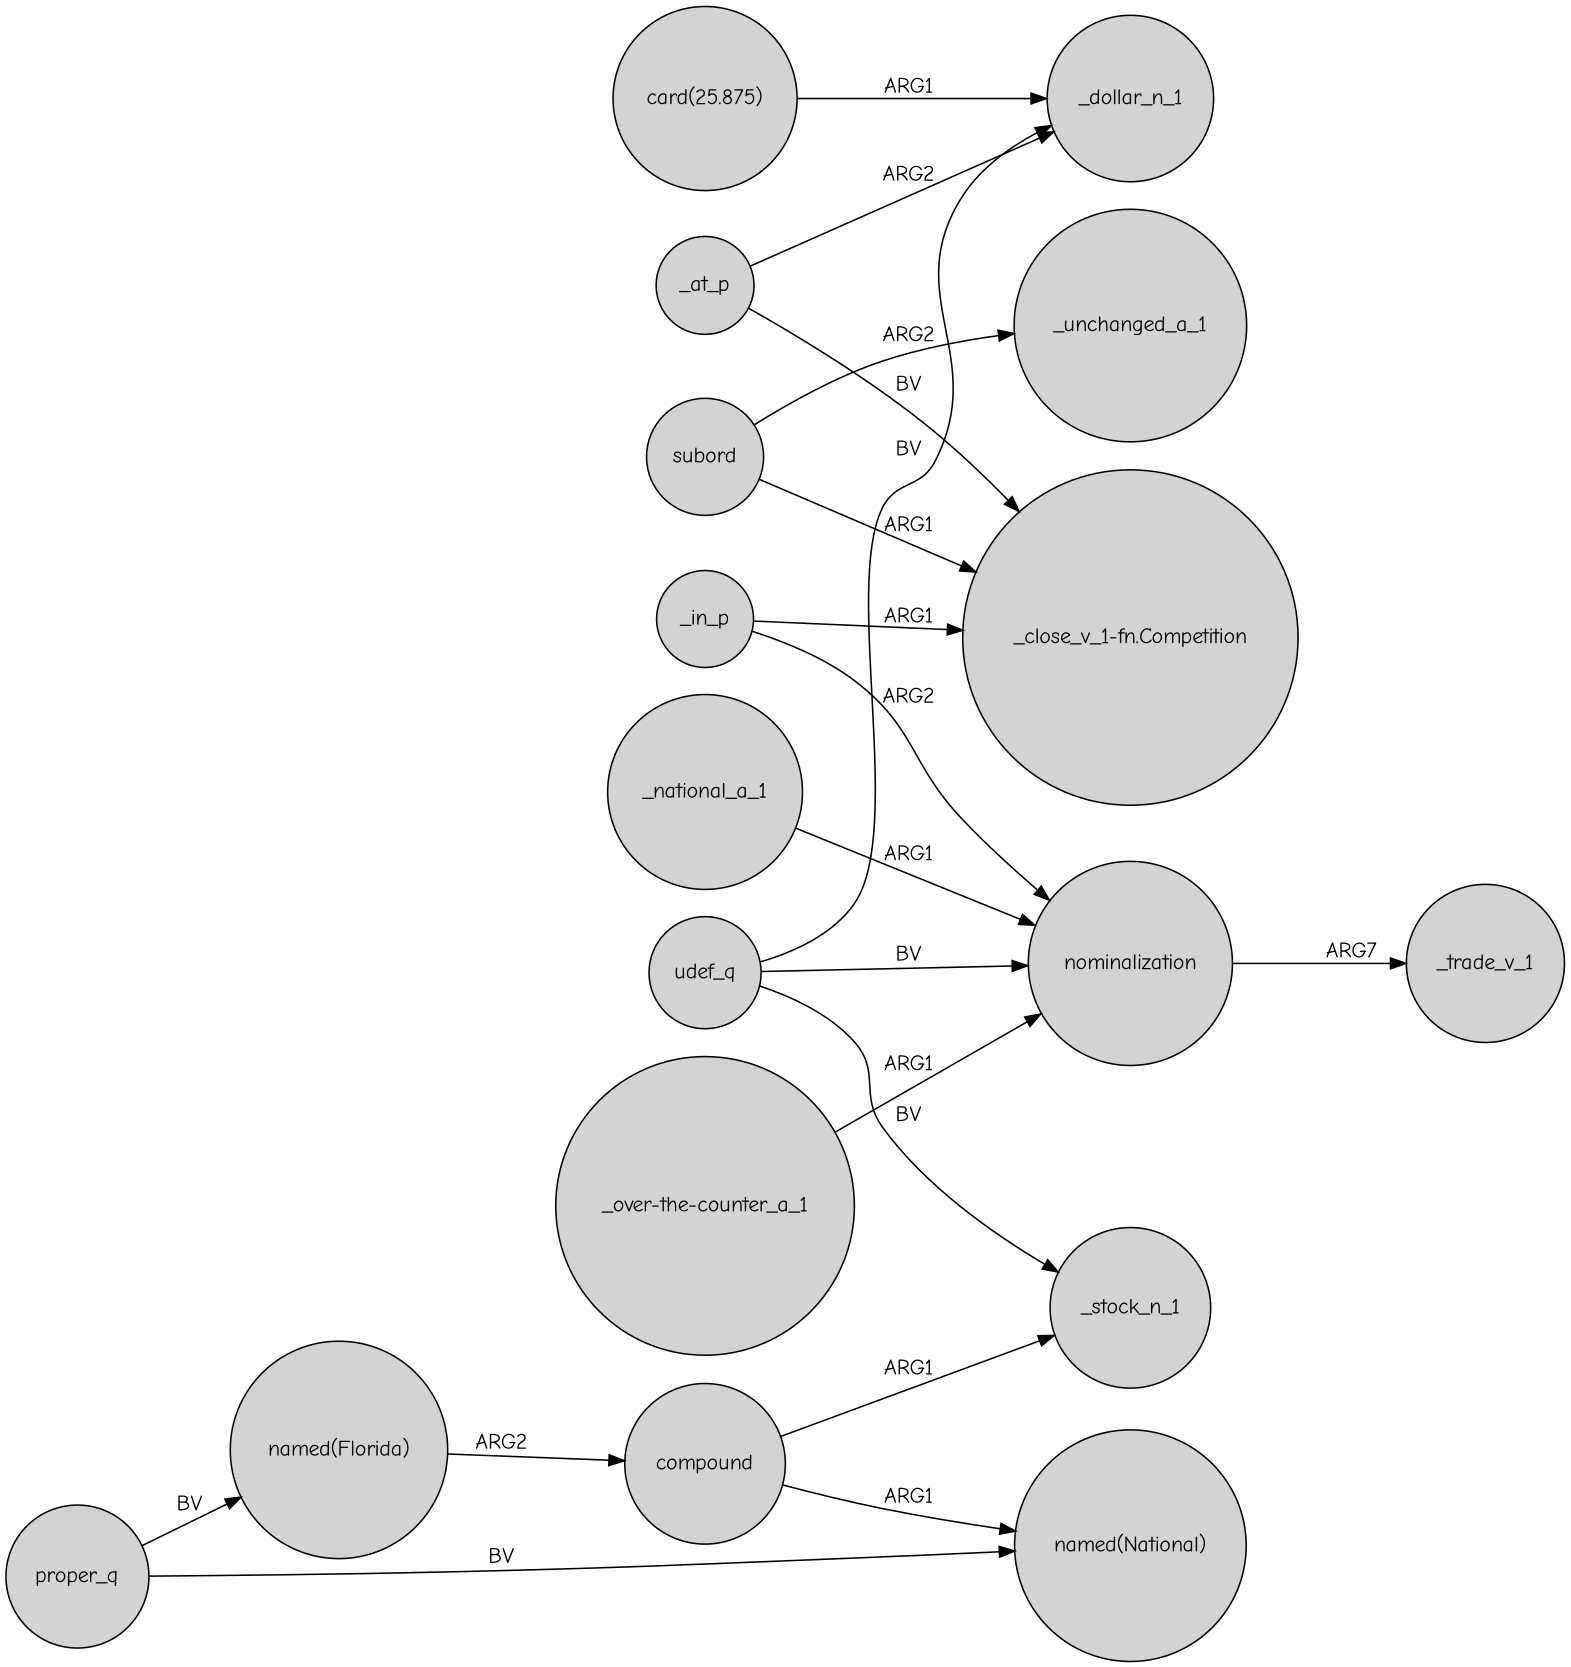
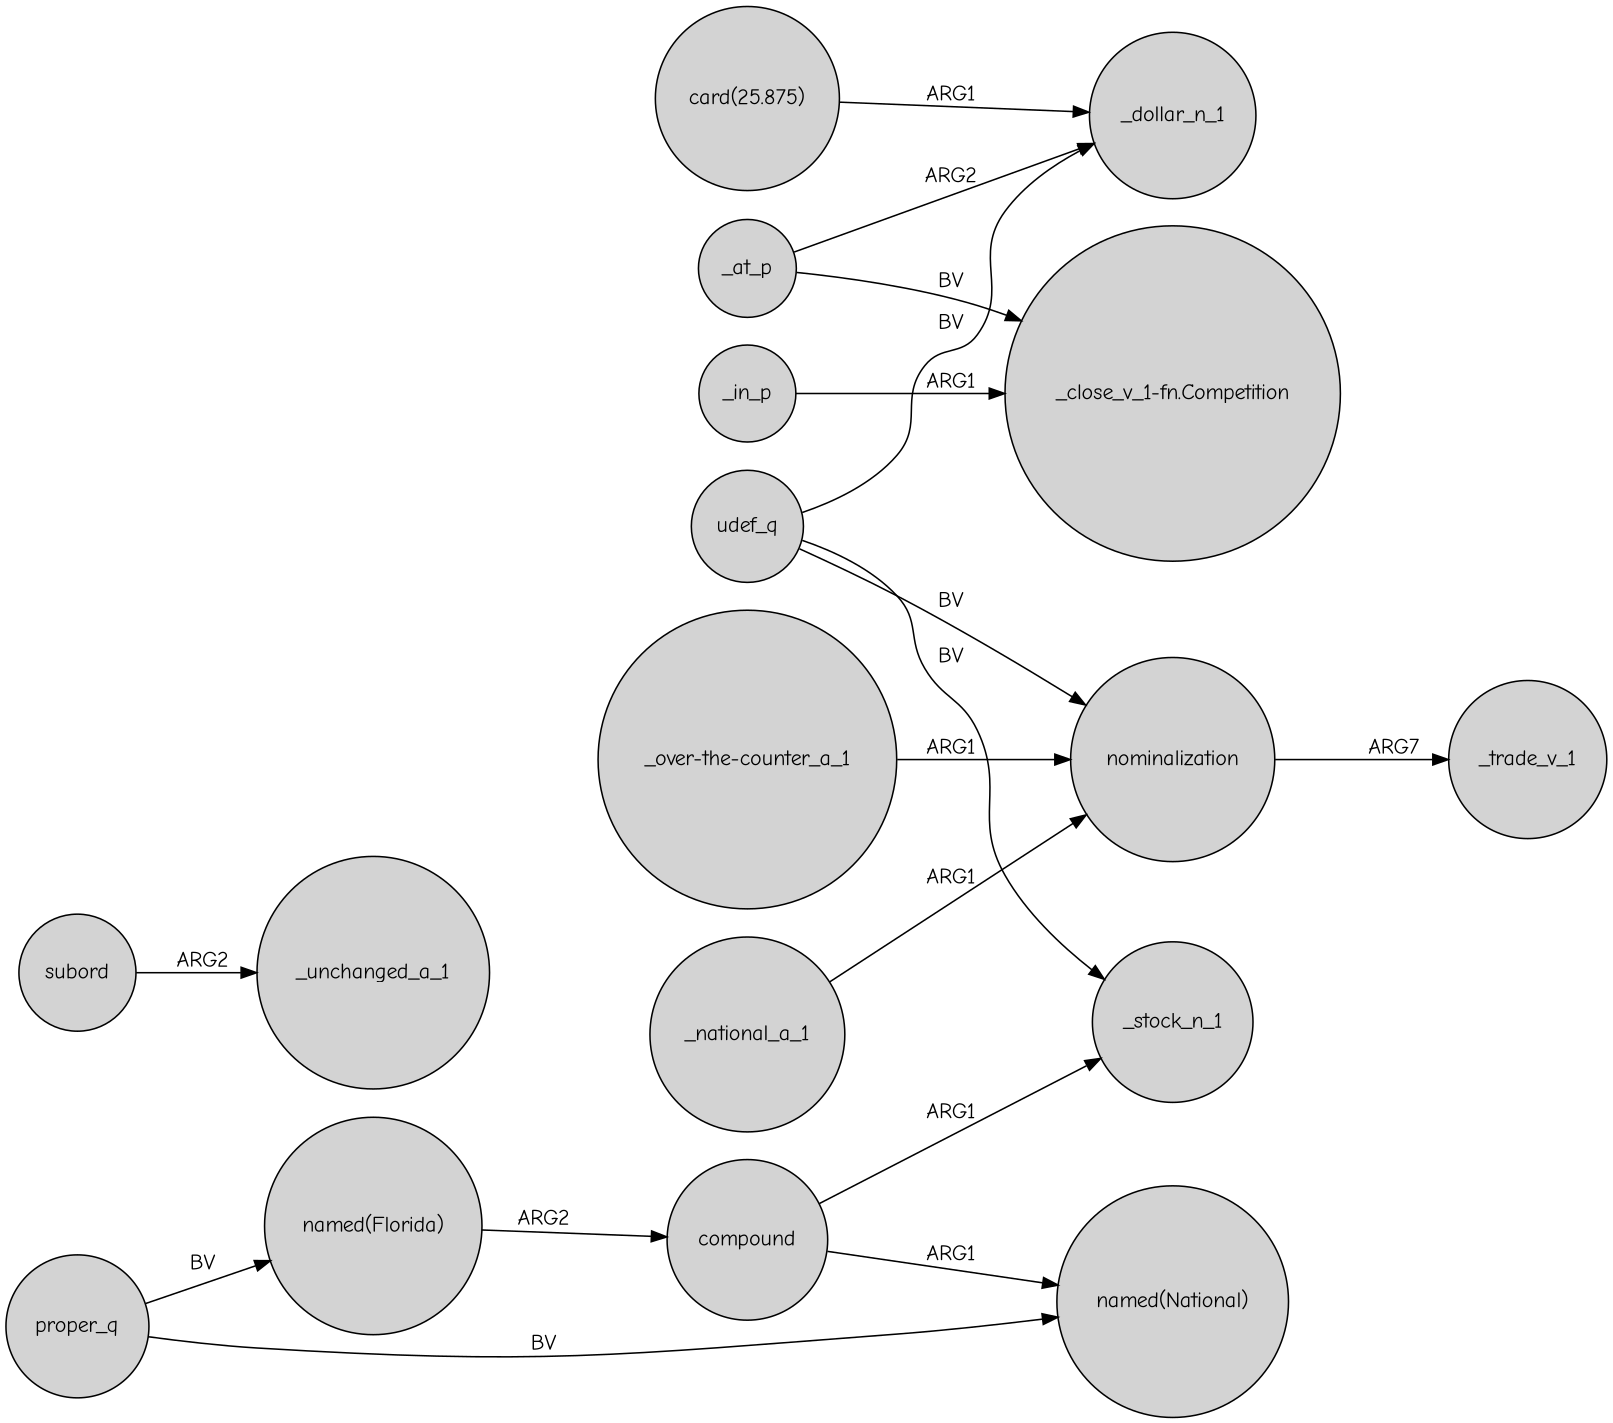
edge "subord" -> "_close_v_1-fn.Competition": removed, label "ARG1"
edge "_in_p" -> "nominalization": removed, label "ARG2"
